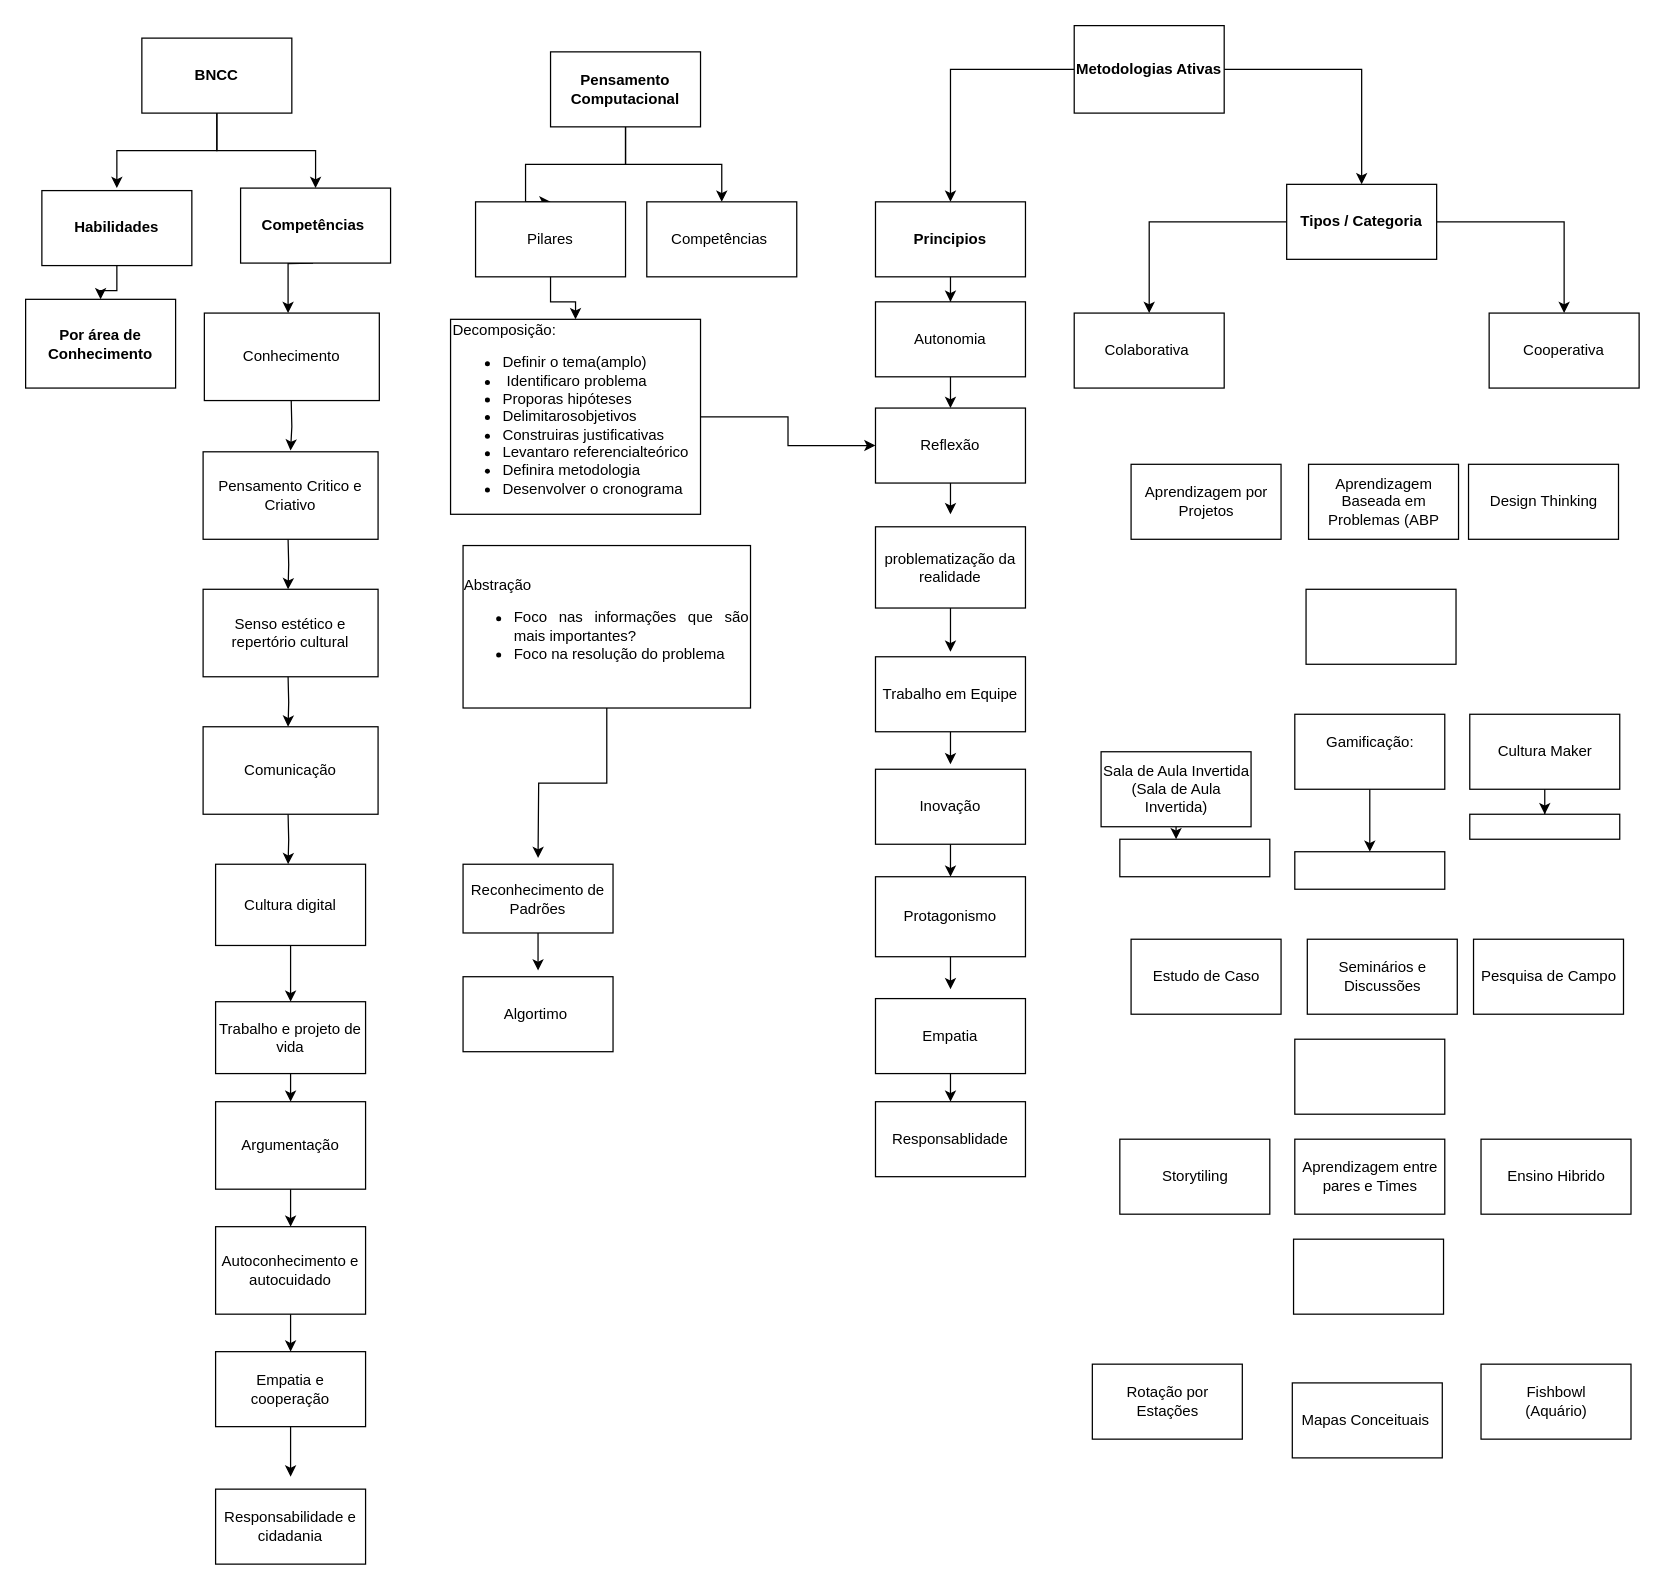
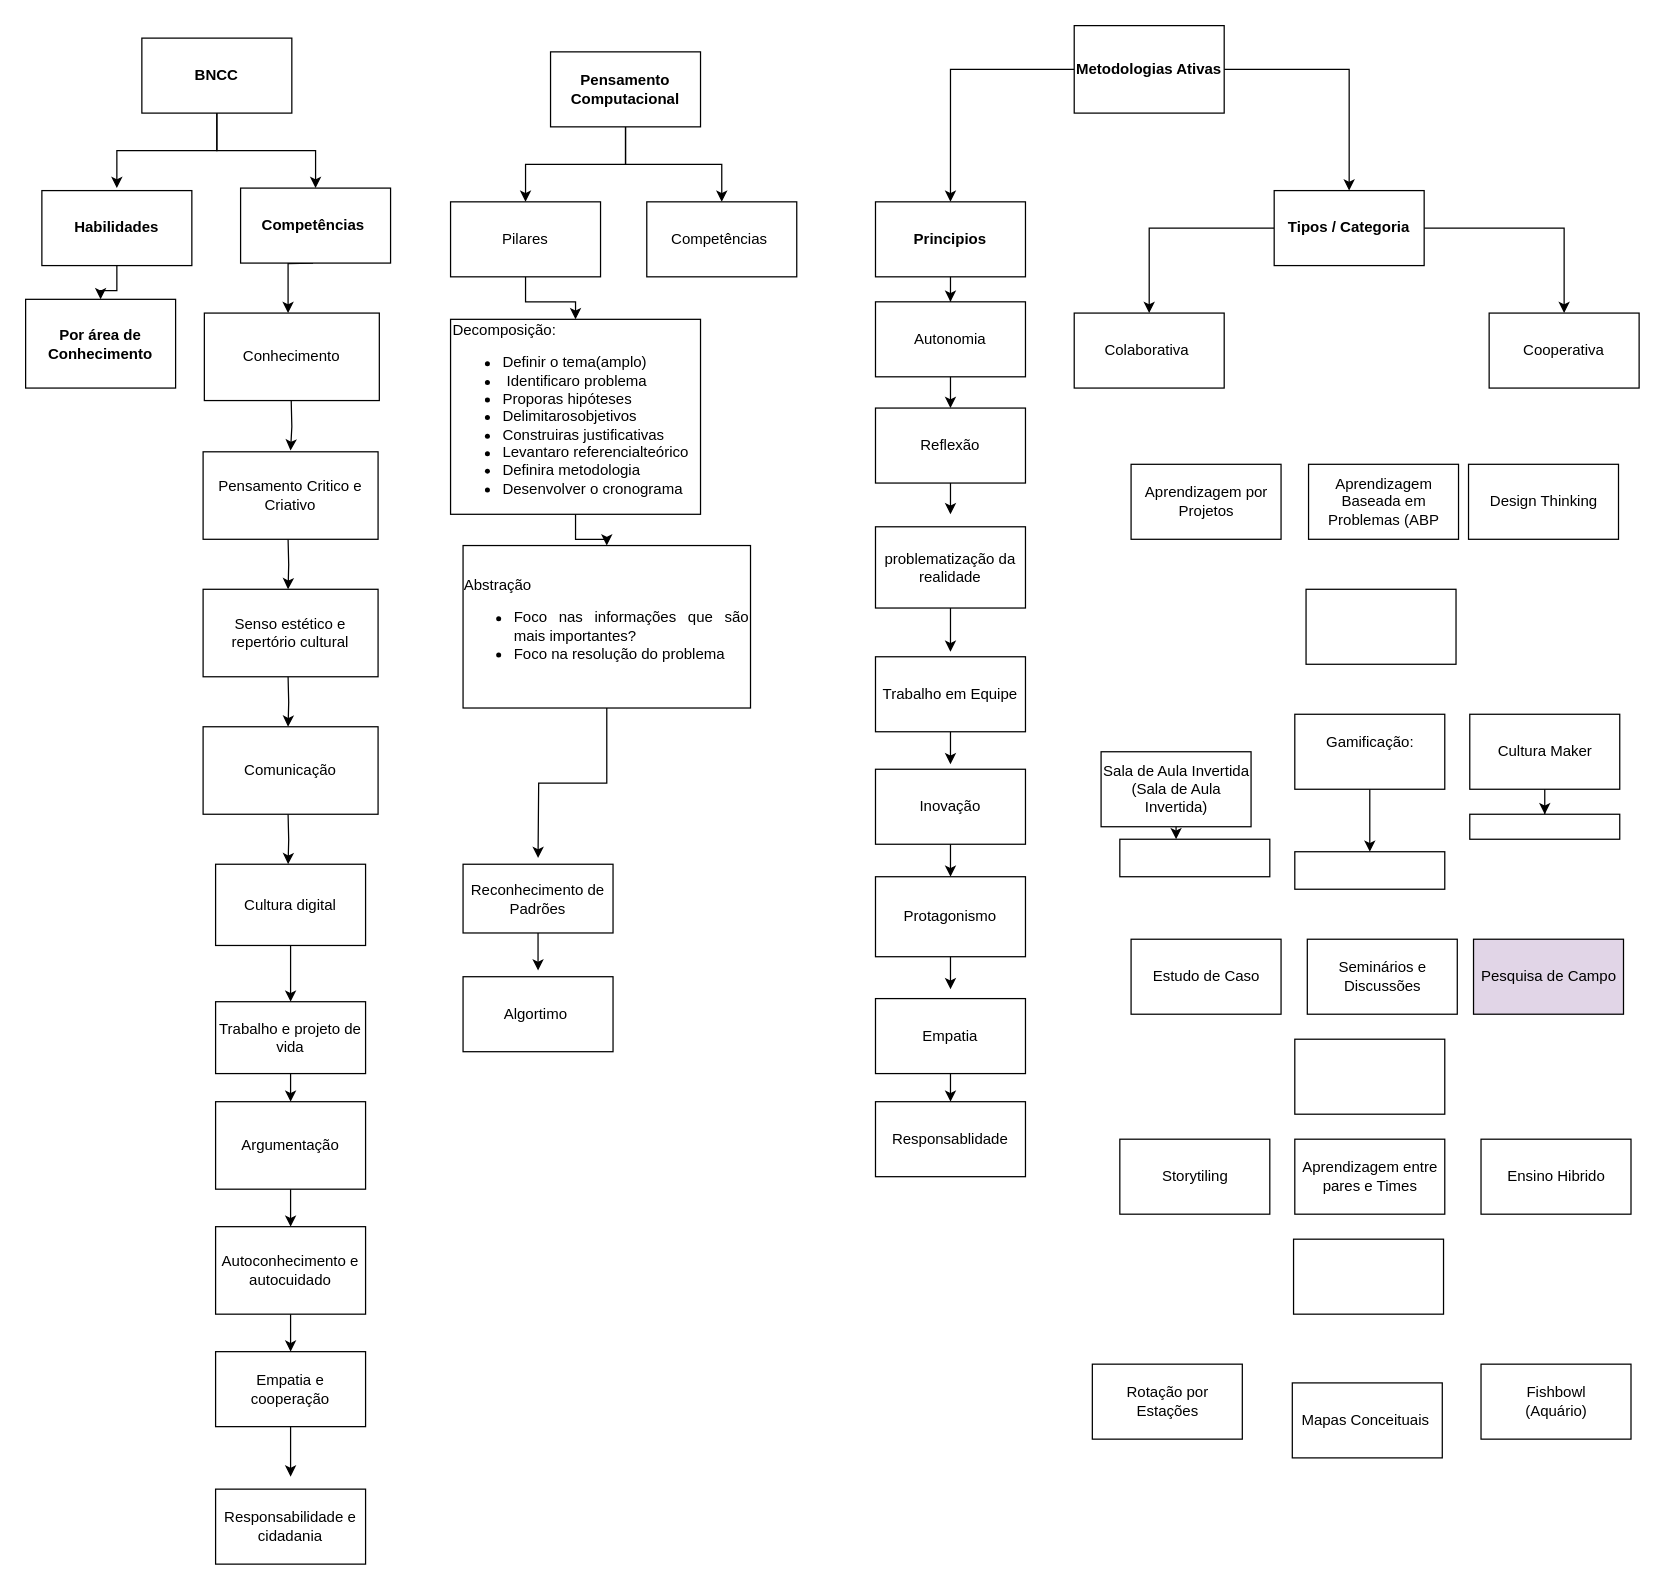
node "Tipos / Categoria": moved (1362, 222) -> (1349, 228)
node "Pilares": moved (551, 239) -> (526, 239)
edge "Decomposição: Definir o tema(amplo) Identificaro problema Proporas hipóteses Delimitarosobjetivos Construiras justificativas Levantaro referencialteórico Definira metodologia Desenvolver o cronograma" -> "Reflexão": now "Decomposição: Definir o tema(amplo) Identificaro problema Proporas hipóteses Delimitarosobjetivos Construiras justificativas Levantaro referencialteórico Definira metodologia Desenvolver o cronograma" -> "Abstração Foco nas informações que são mais importantes? Foco na resolução do problema"
node "Pesquisa de Campo": fillcolor #ffffff -> #e1d5e7
